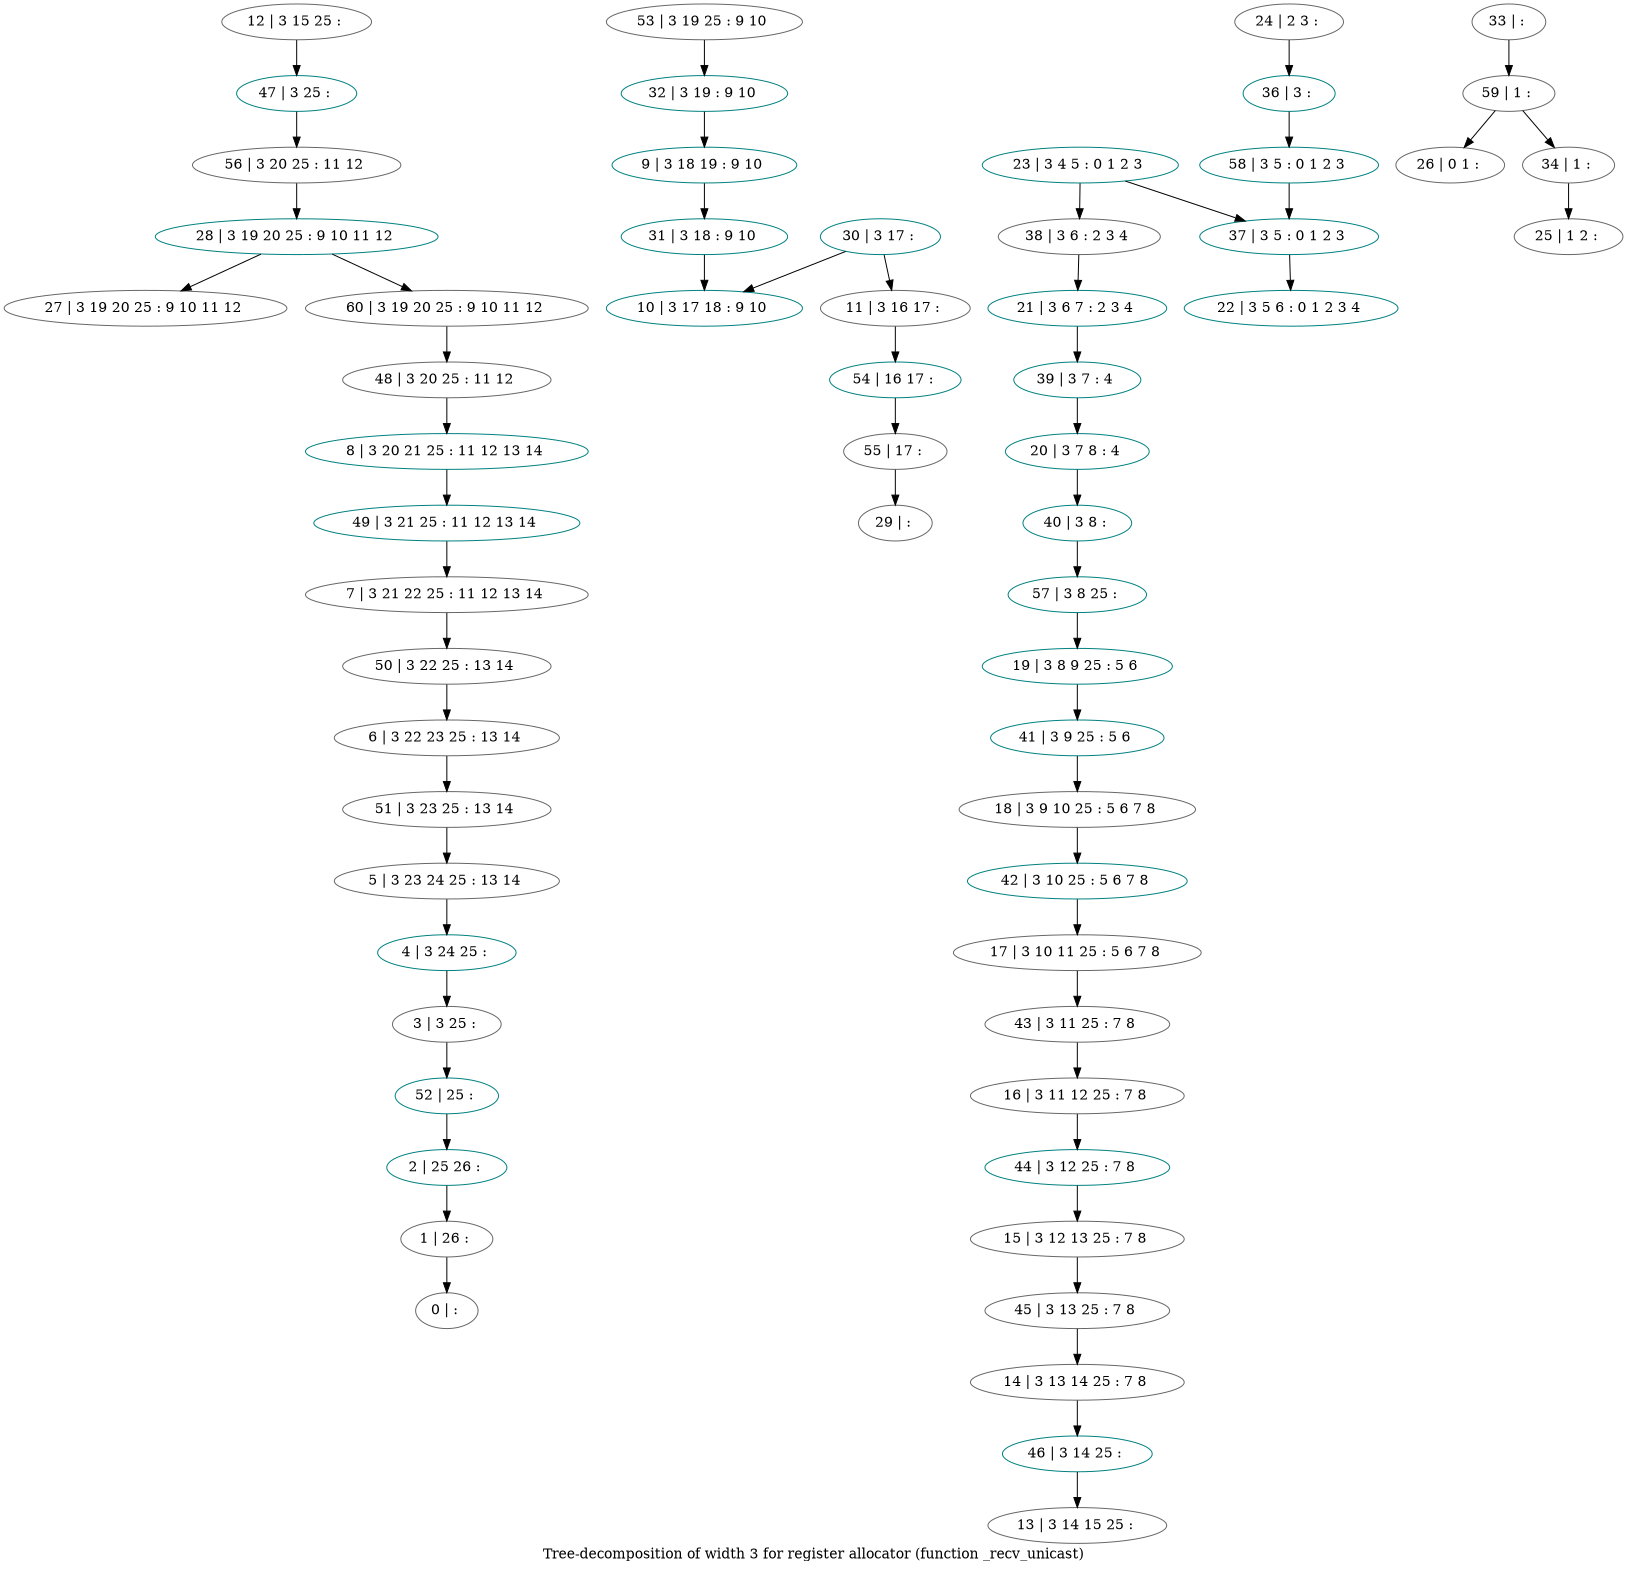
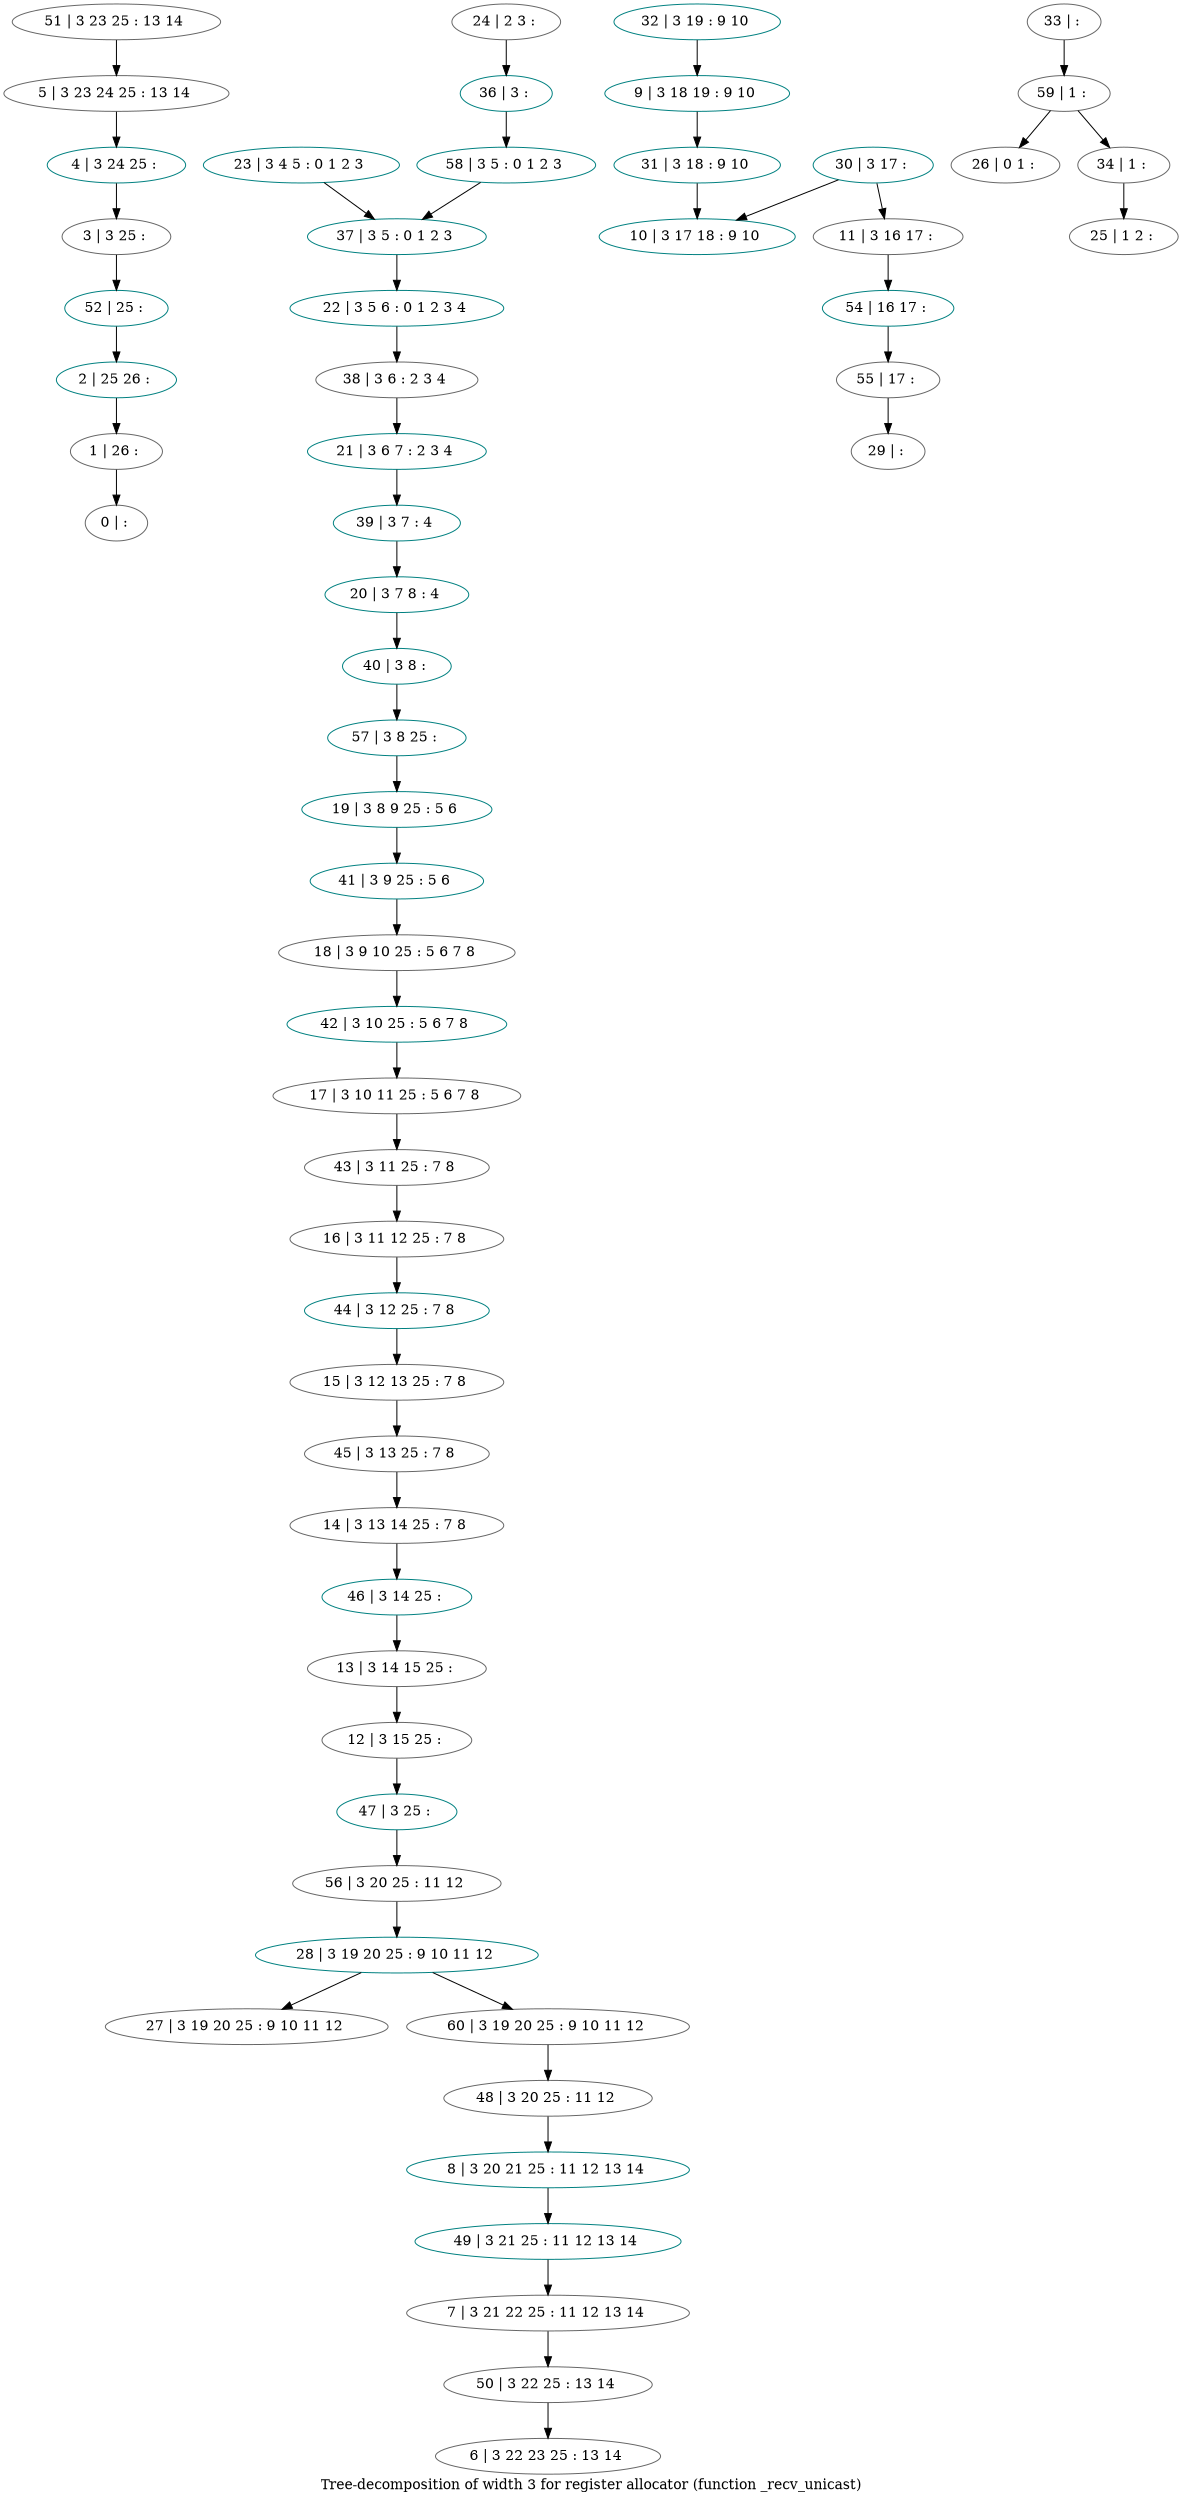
node "53 | 3 19 25 : 9 10": removed
edge "23 | 3 4 5 : 0 1 2 3" -> "38 | 3 6 : 2 3 4": now "22 | 3 5 6 : 0 1 2 3 4" -> "38 | 3 6 : 2 3 4"
edge "6 | 3 22 23 25 : 13 14" -> "51 | 3 23 25 : 13 14": removed
edge "13 | 3 14 15 25 :" -> "12 | 3 15 25 :": added
